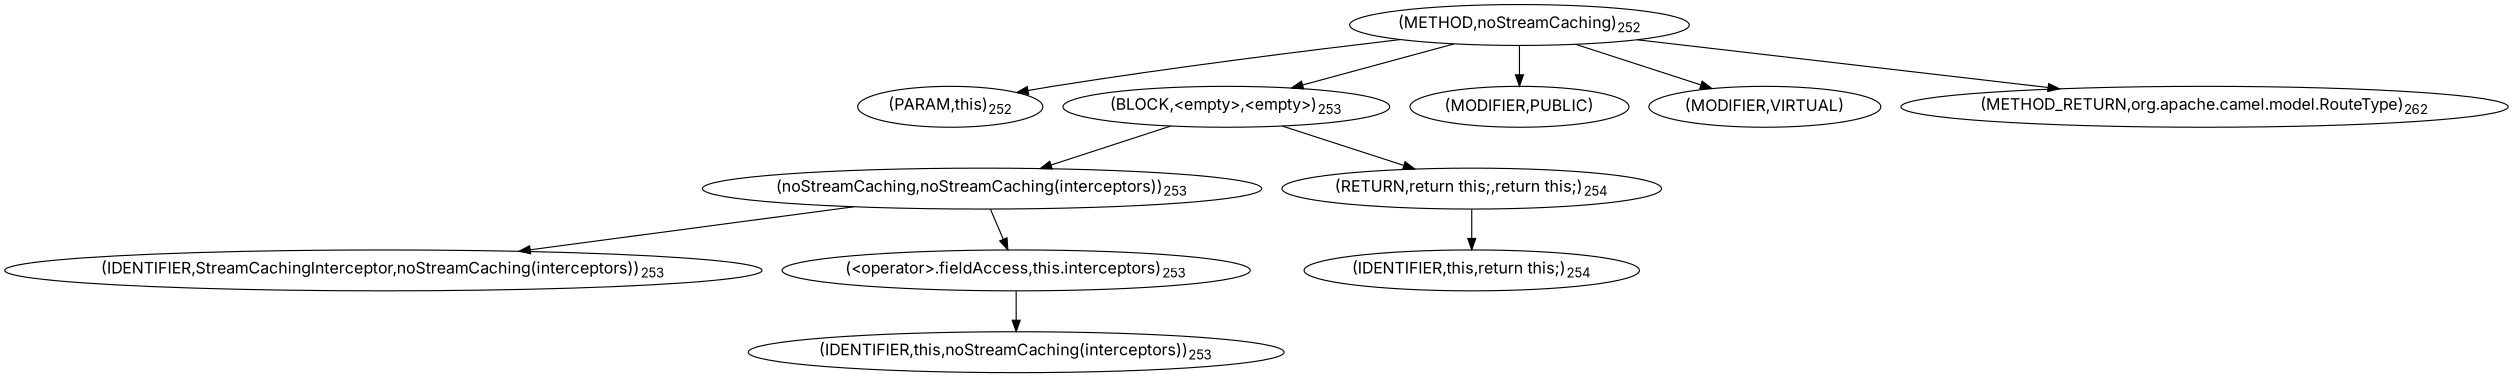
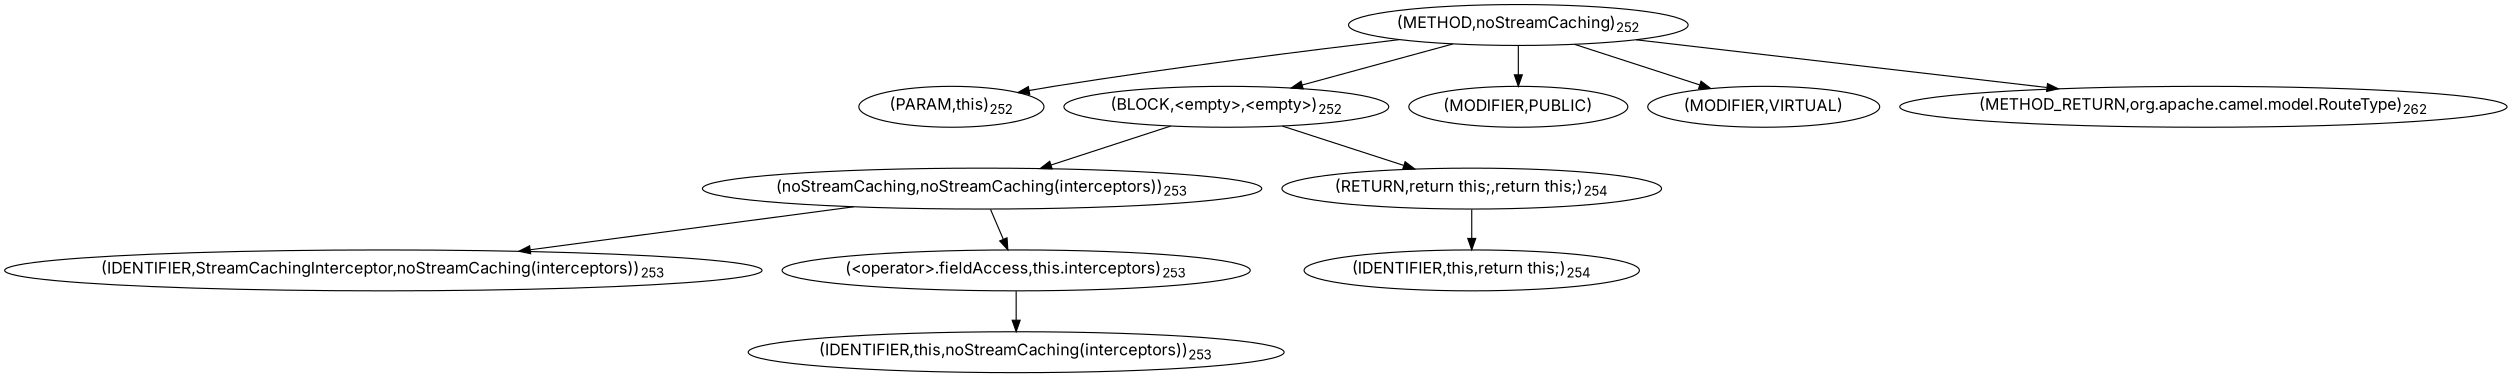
node "(BLOCK,<empty>,<empty>)": text "253" -> "252"
